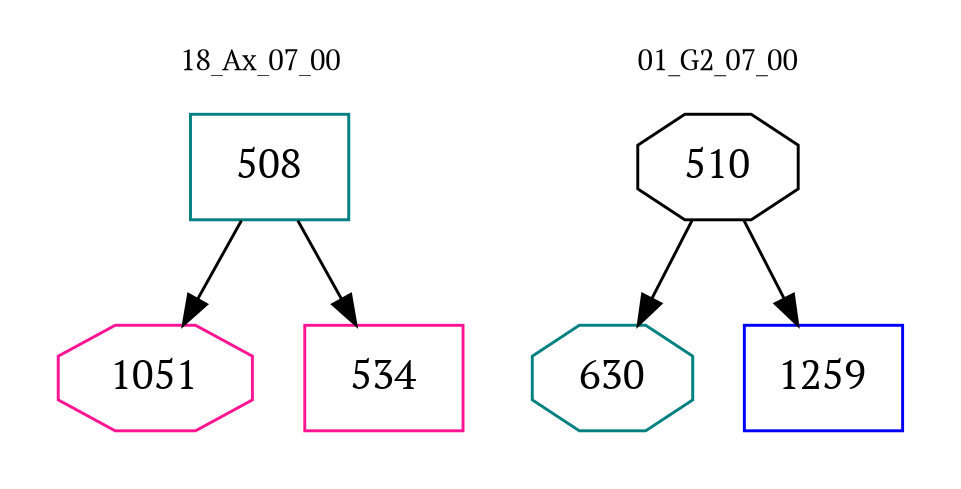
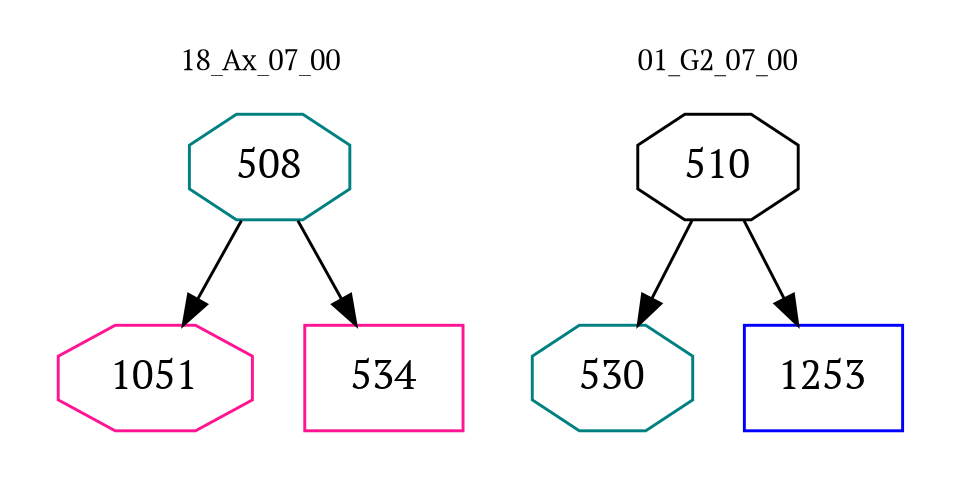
node "508": shape box -> octagon
node "630": label "630" -> "530"
node "1259": label "1259" -> "1253"
